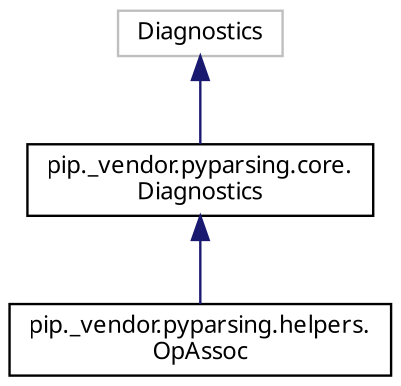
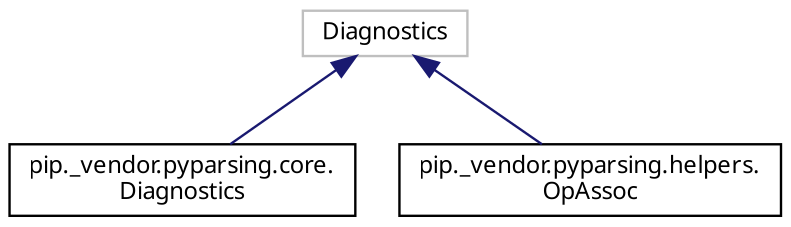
edge "pip._vendor.pyparsing.helpers. OpAssoc" -> "pip._vendor.pyparsing.core. Diagnostics": now "pip._vendor.pyparsing.helpers. OpAssoc" -> "Diagnostics"
